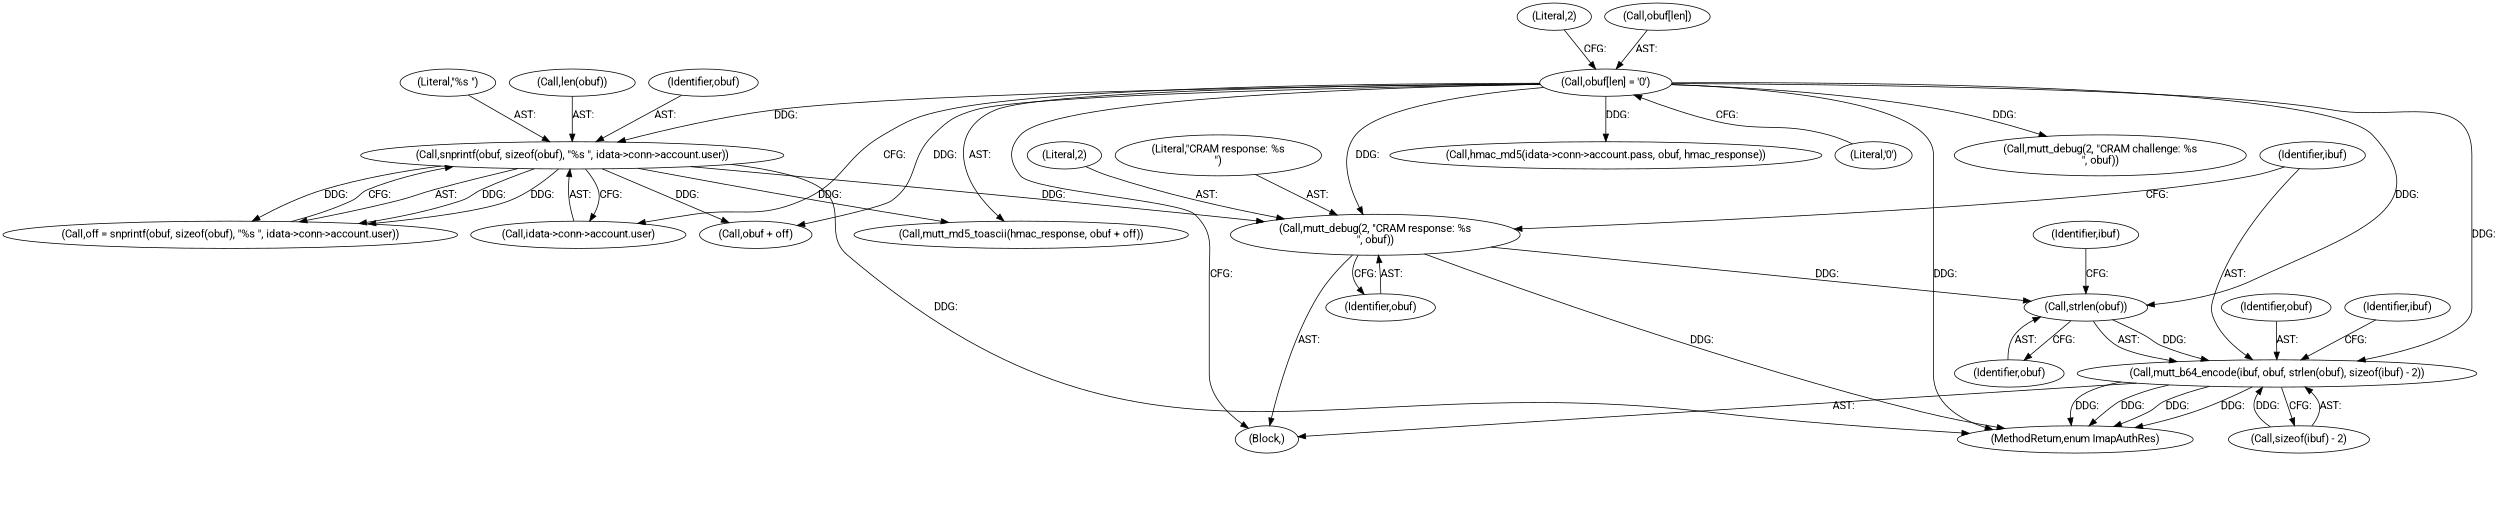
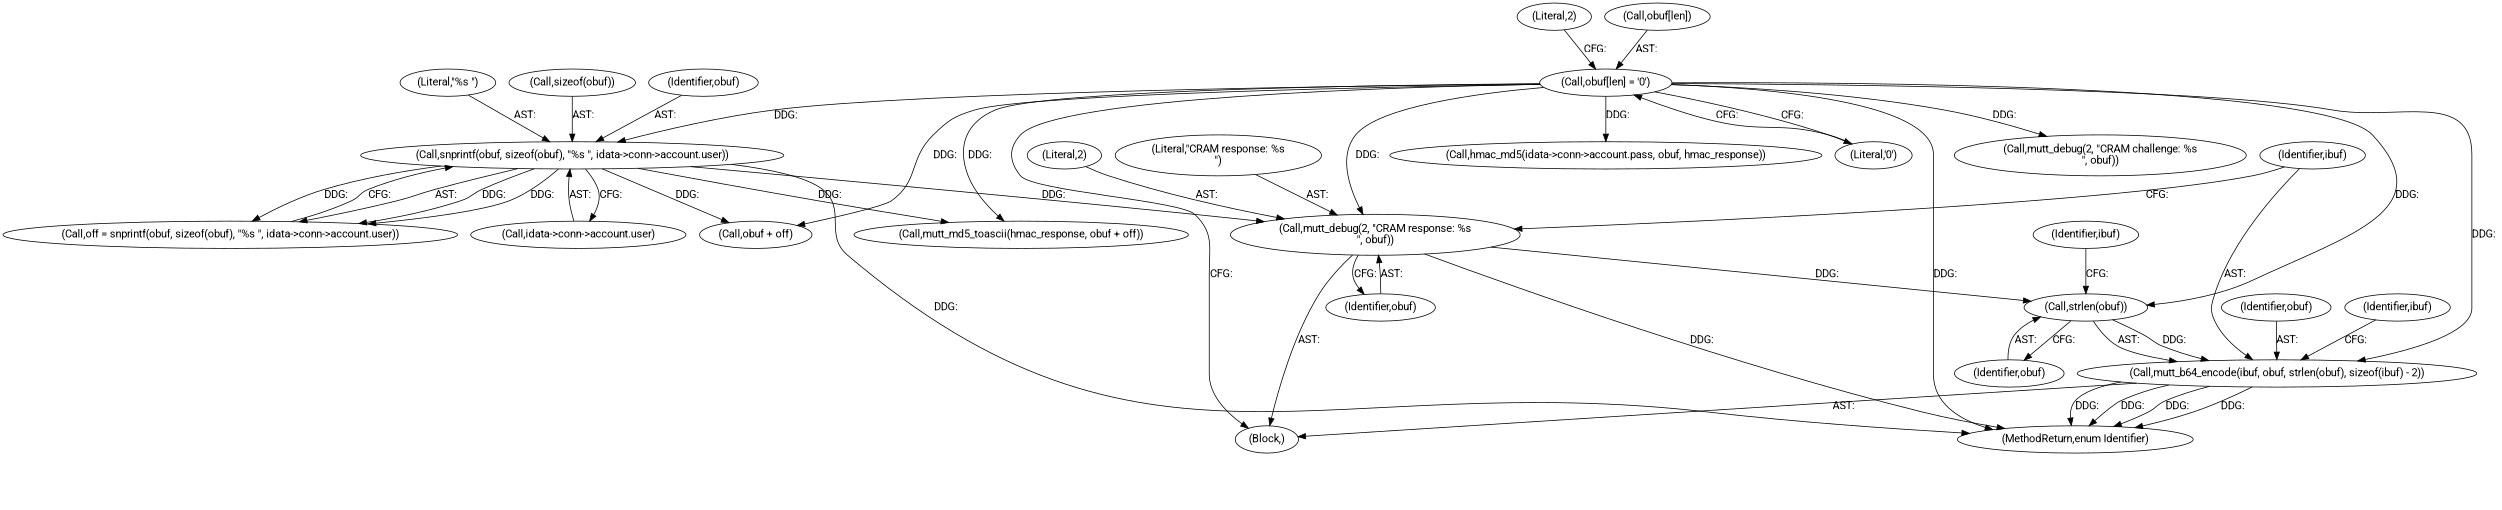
node "(Call,len(obuf))": label "(Call,len(obuf))" -> "(Call,sizeof(obuf))"
edge "(Call,obuf[len] = '0')" -> "(Call,idata->conn->account.user)": now "(Call,obuf[len] = '0')" -> "(Literal,'0')"
edge "(Call,obuf[len] = '0')" -> "(Call,mutt_md5_toascii(hmac_response, obuf + off))": label "AST: " -> "DDG: "
node "(MethodReturn,enum ImapAuthRes)": label "(MethodReturn,enum ImapAuthRes)" -> "(MethodReturn,enum Identifier)"
node "(Call,sizeof(ibuf) - 2)": removed
